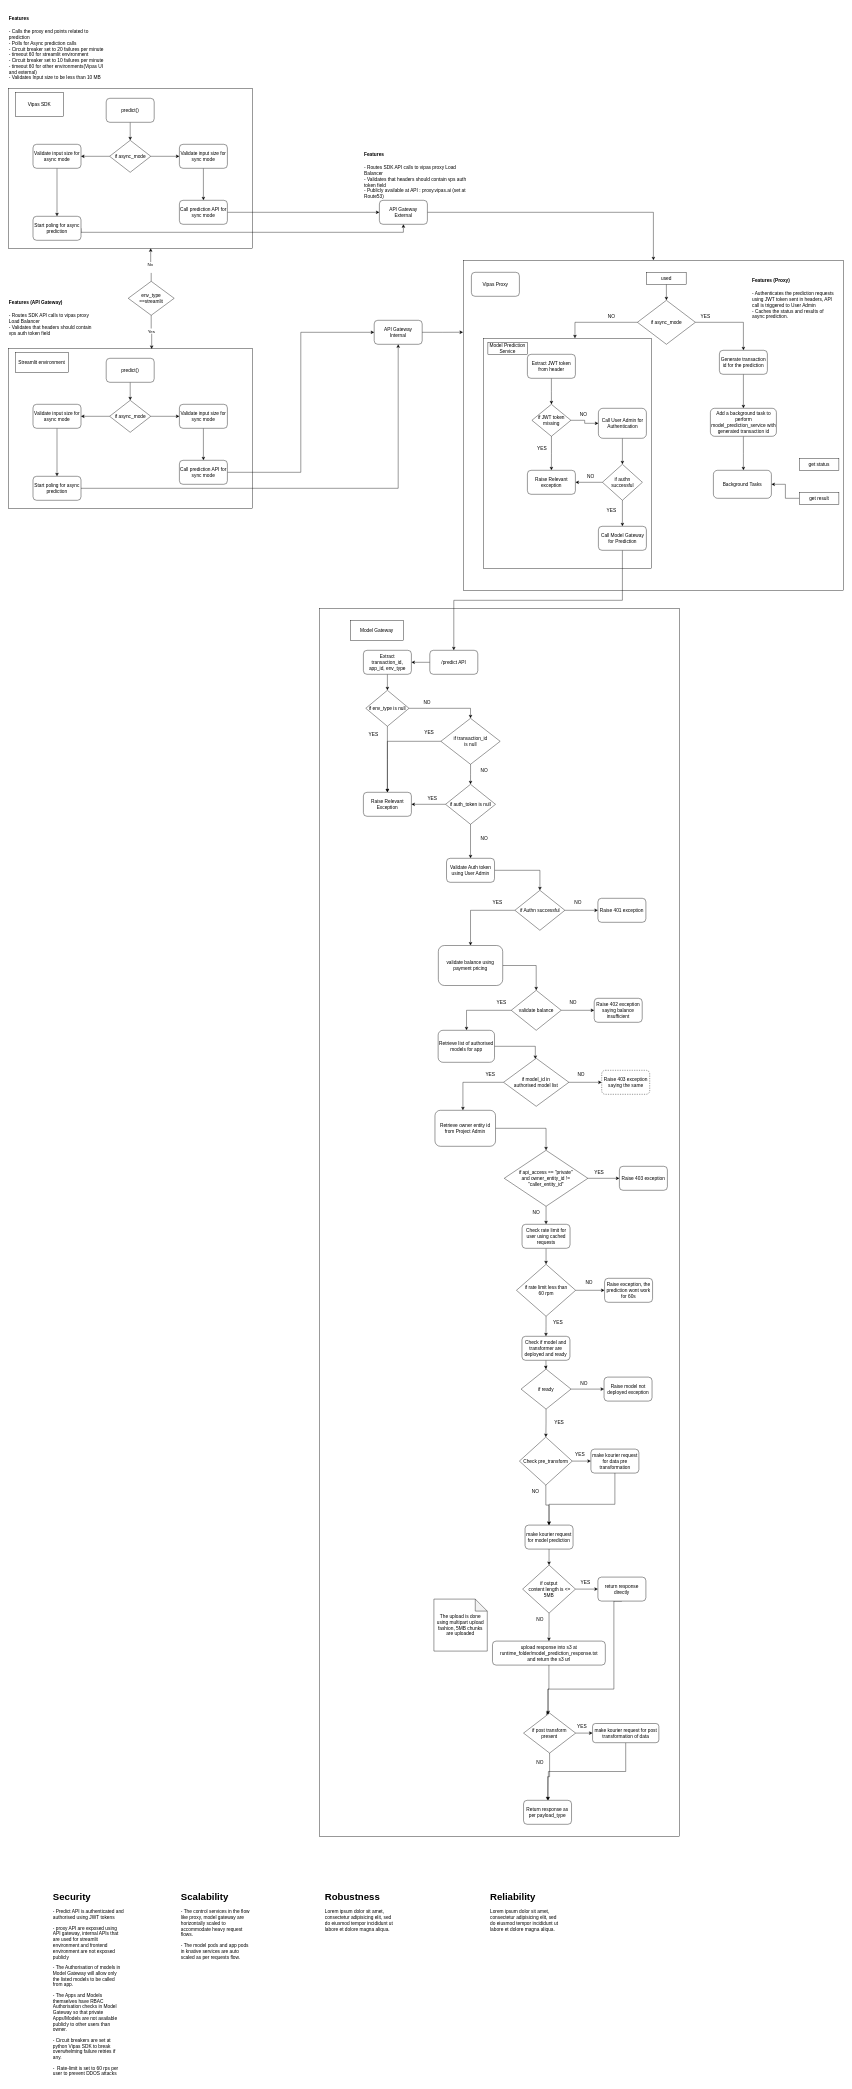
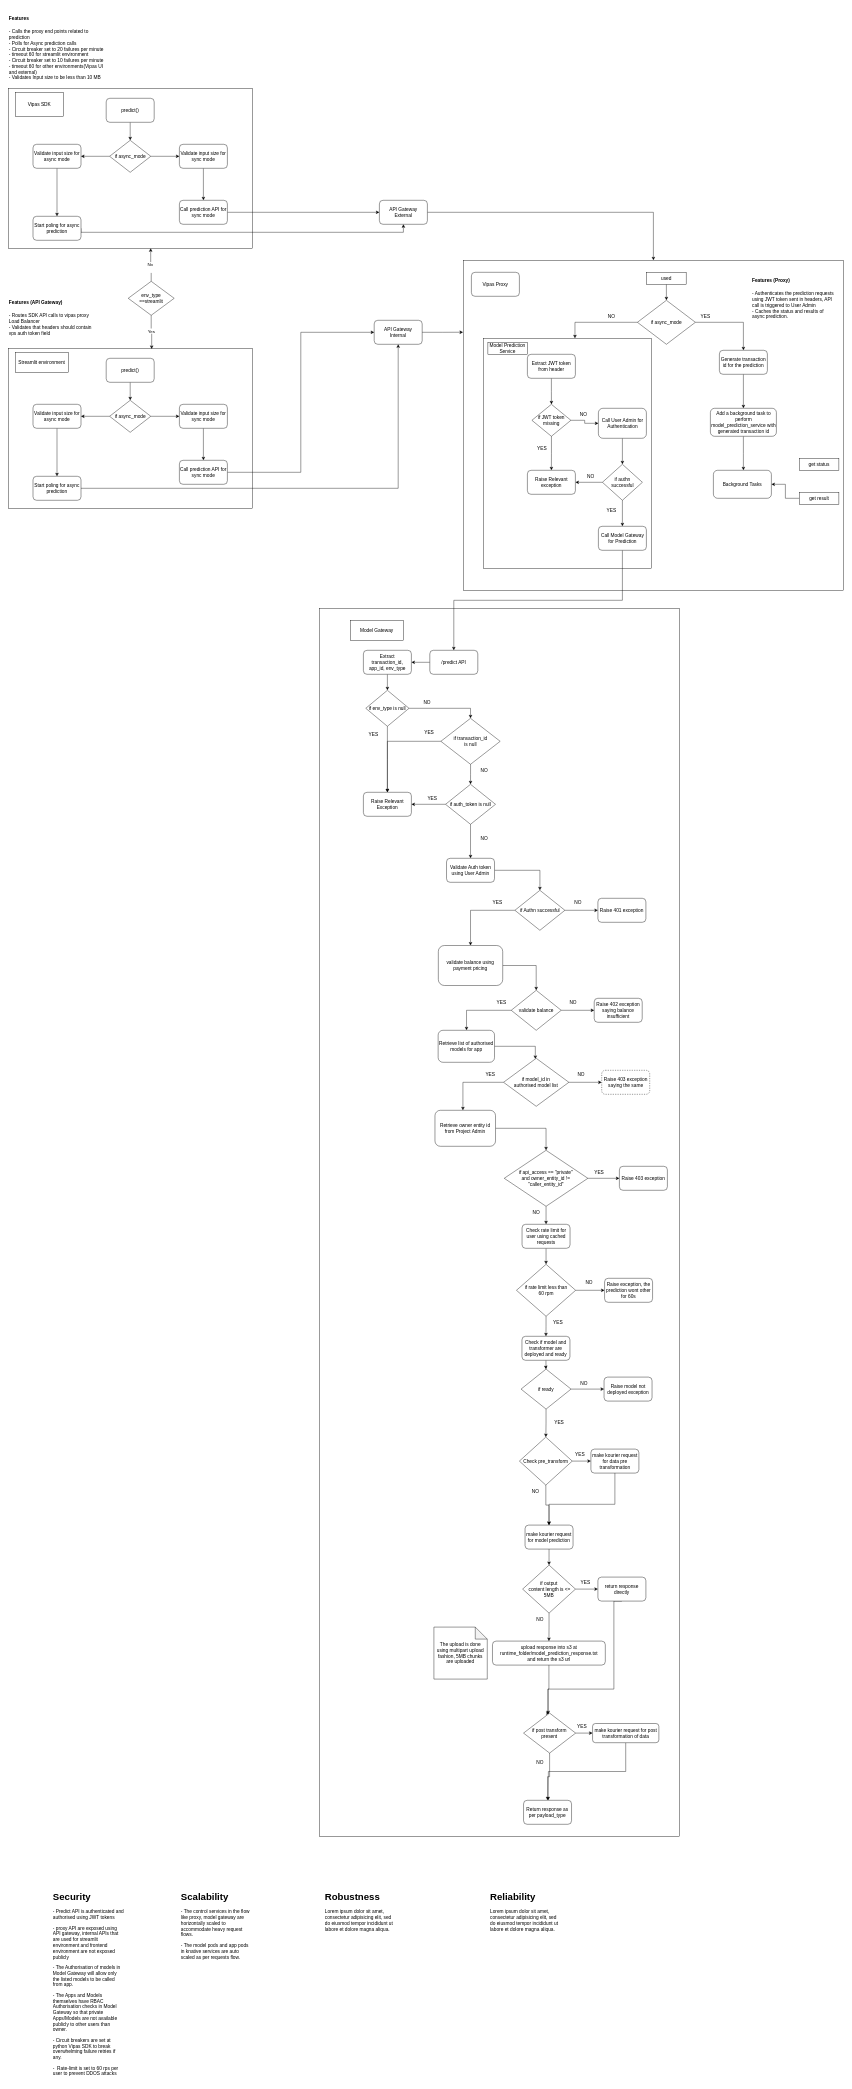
node "Features - Routes SDK API calls to vipas proxy Load Balancer - Validates that headers should contain vps auth token field - Publicly available at API : proxy.vipas.ai (set at Route53)": removed
node "Raise exception, the prediction wont work for 60s": label "Raise exception, the prediction wont work for 60s" -> "Raise exception, the prediction wont other for 60s"
node "The upload is done using multipart upload fashion, 5MB chunks are uploaded": moved (461, 1625) -> (461, 1653)
